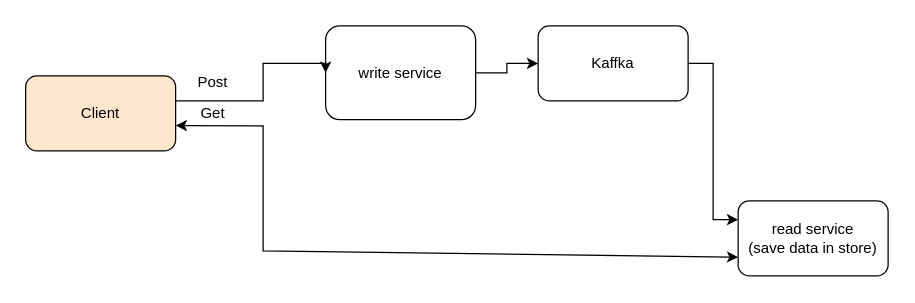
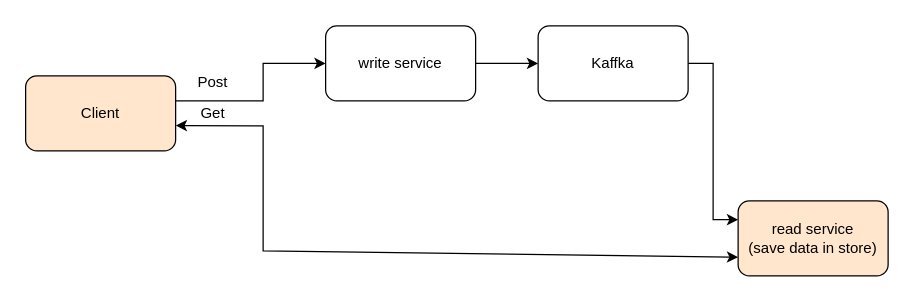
node "write service": size 150x94 -> 150x75
node "read service (save data in store)": fillcolor #ffffff -> #ffe6cc
